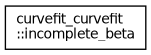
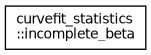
node "curvefit_curvefit ::incomplete_beta": label "curvefit_curvefit ::incomplete_beta" -> "curvefit_statistics ::incomplete_beta"
